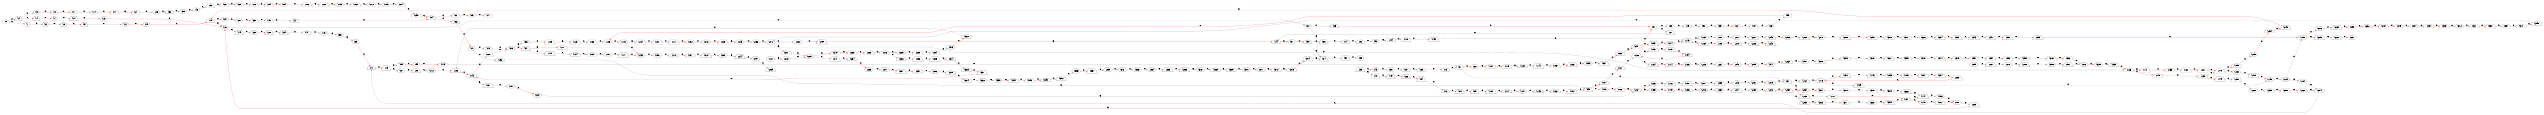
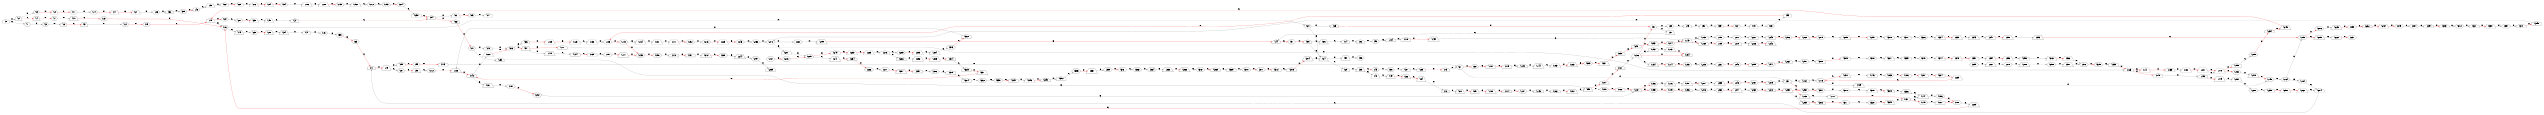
edge "S194" -> "S136": reversed
node "S29": added
